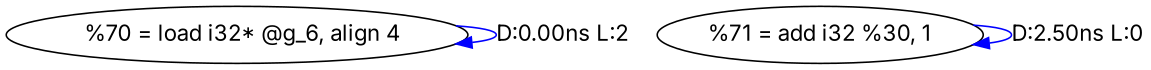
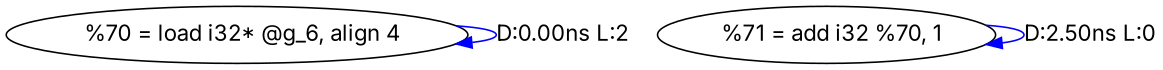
node "%71 = add i32 %30, 1": label "%71 = add i32 %30, 1" -> "%71 = add i32 %70, 1"
